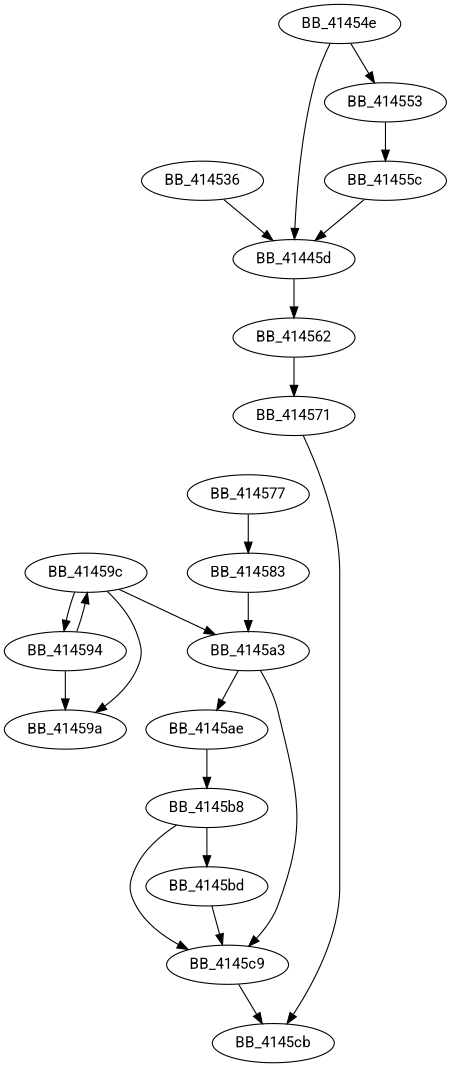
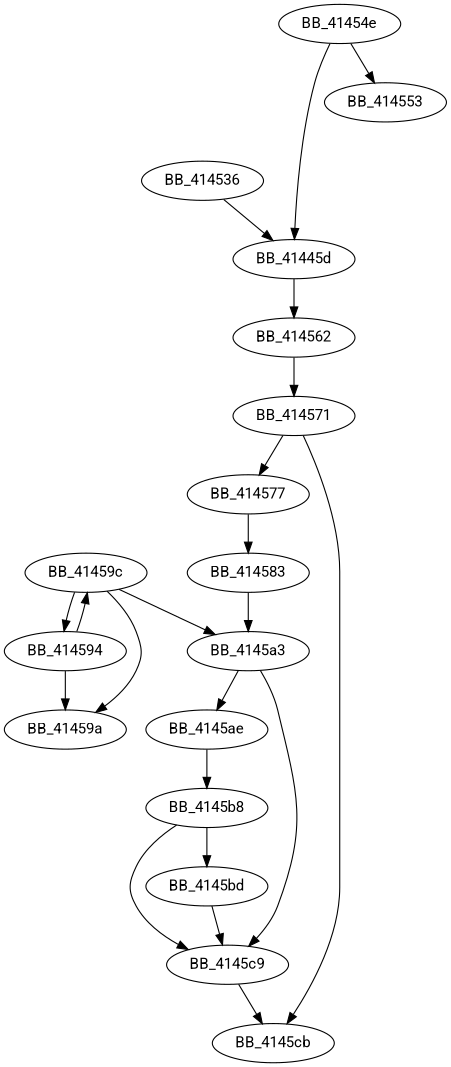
node "BB_41455c": removed
edge "BB_414571" -> "BB_414577": added
